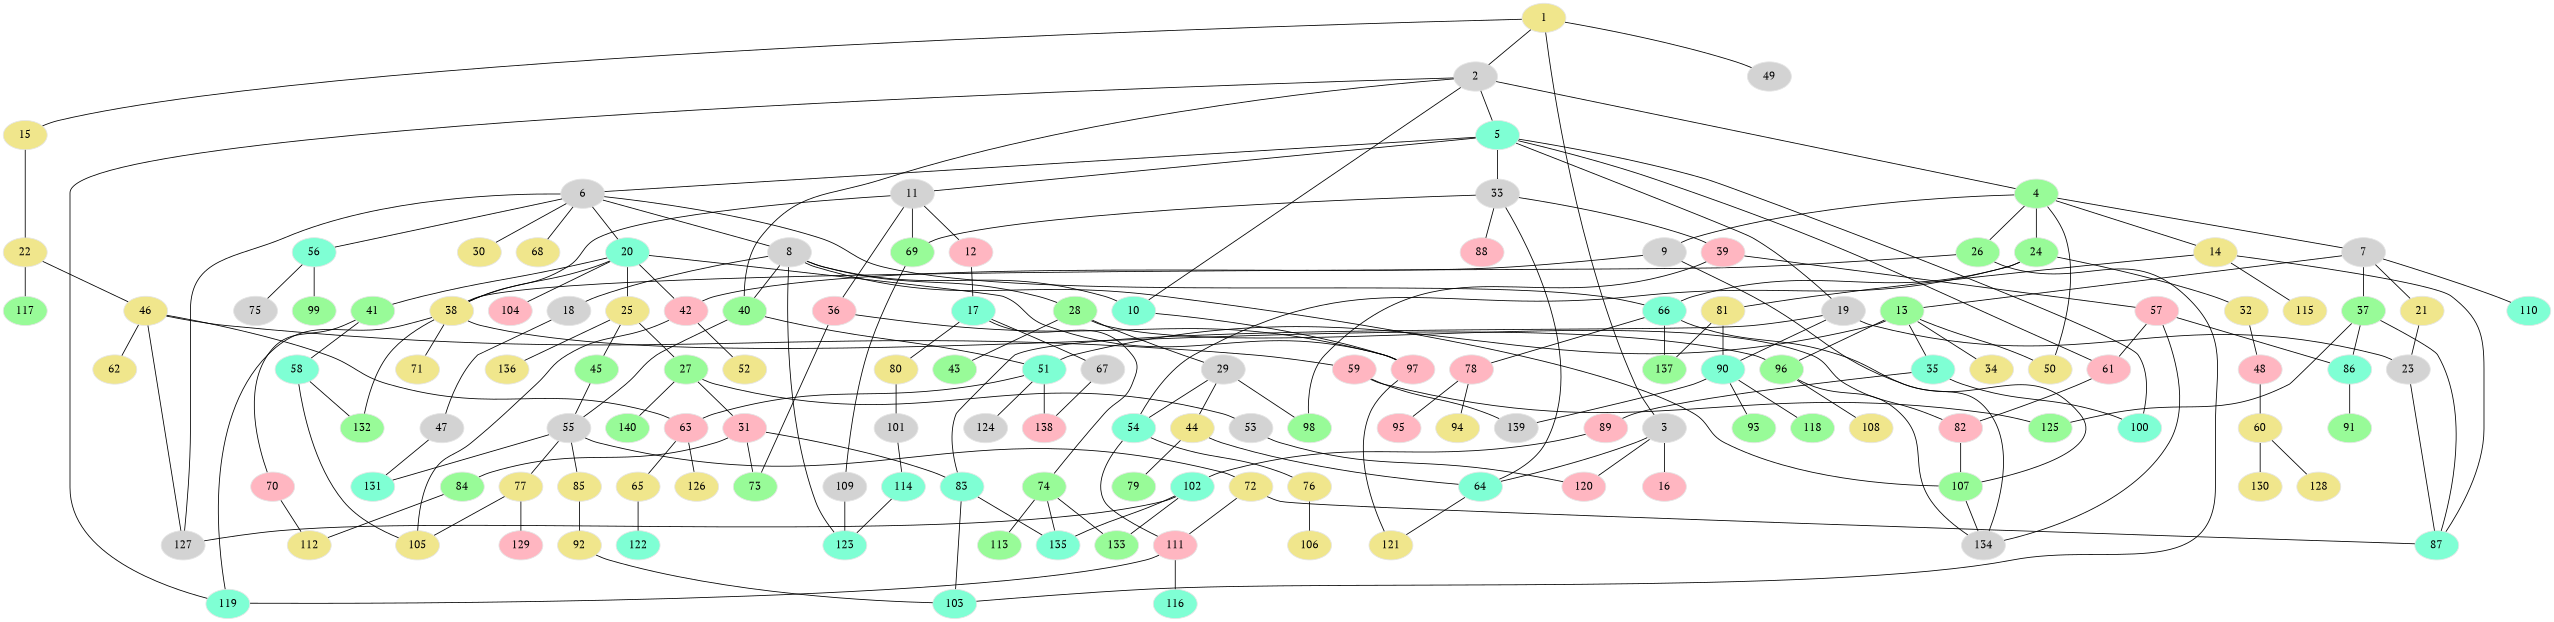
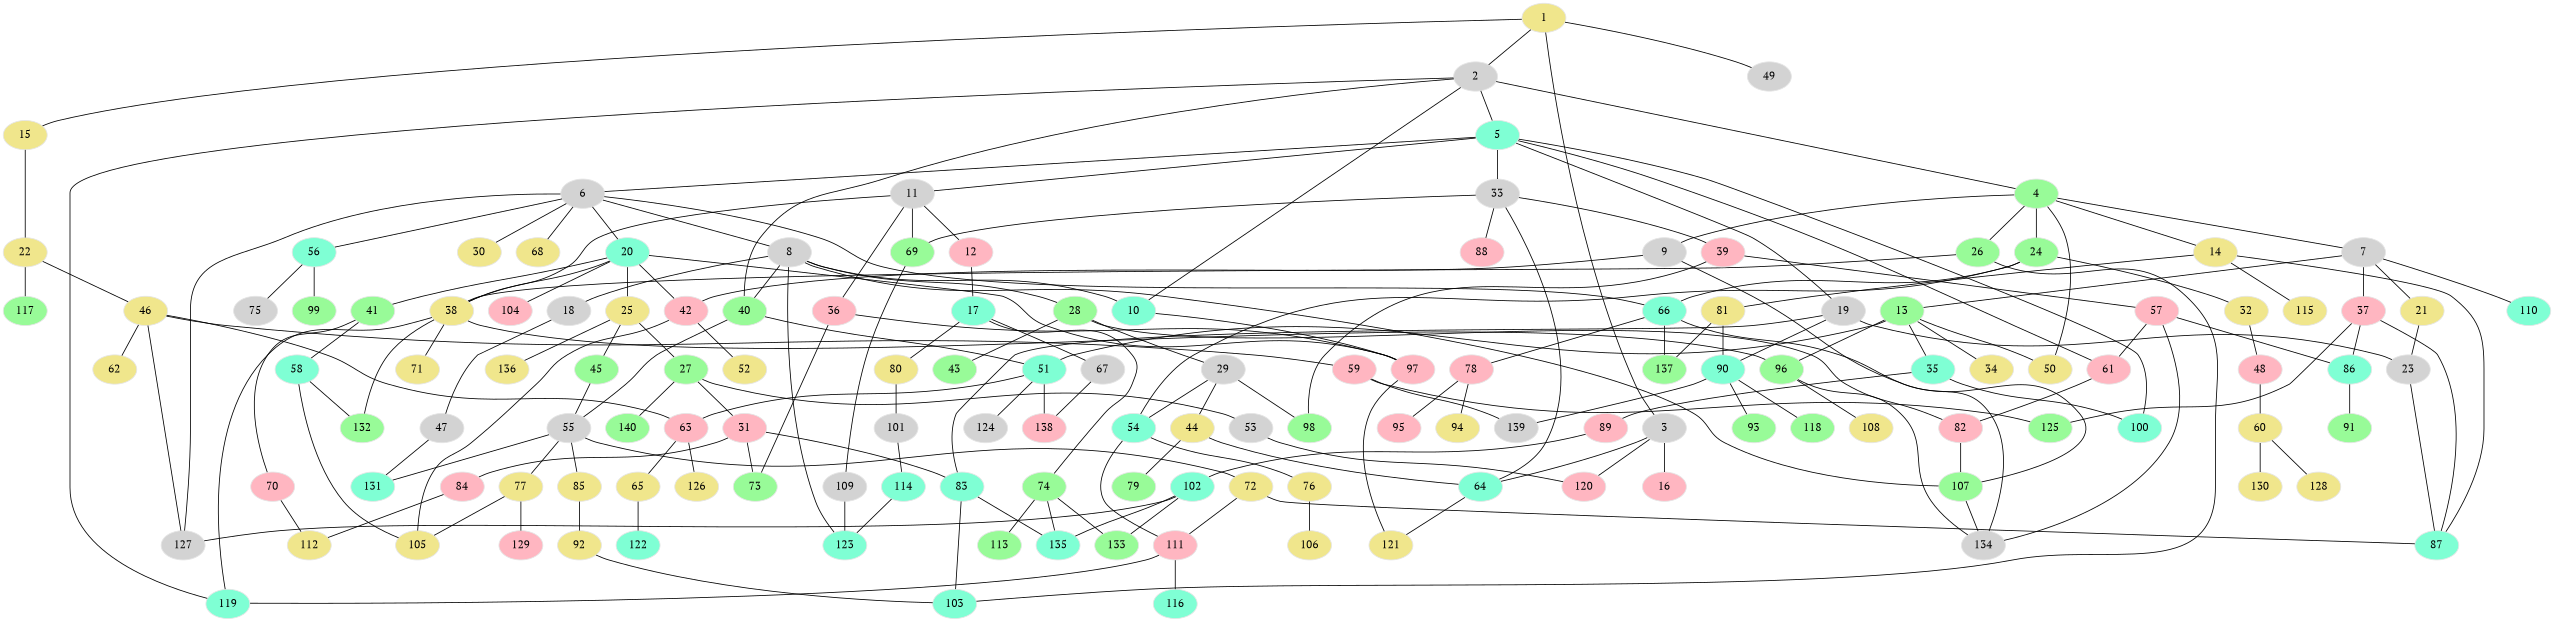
node "37": fillcolor palegreen -> lightpink
node "84": fillcolor palegreen -> lightpink
